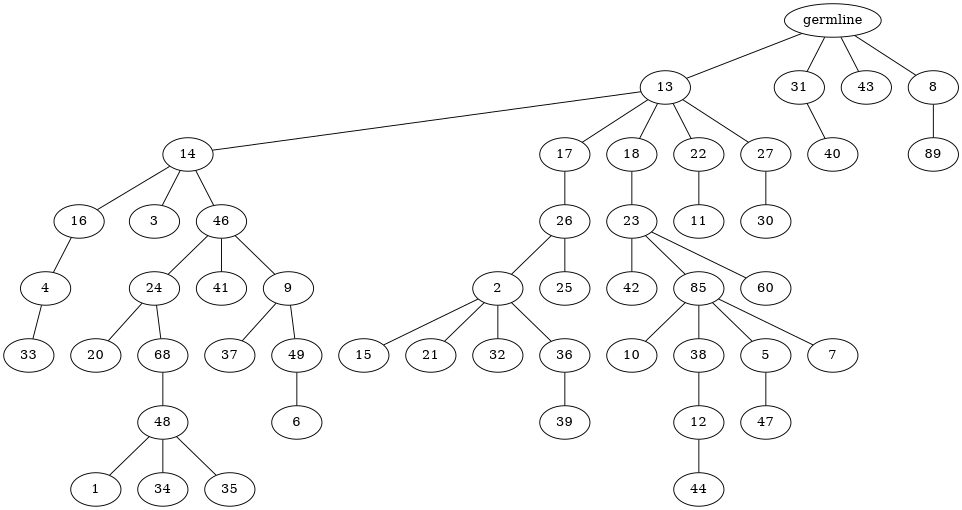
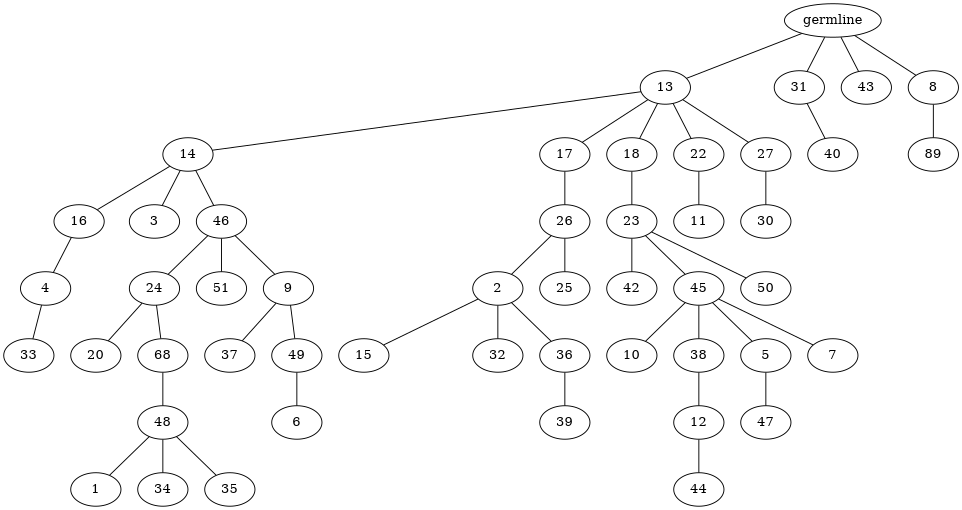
node "41": label "41" -> "51"
node "85": label "85" -> "45"
node "60": label "60" -> "50"
node "21": removed
